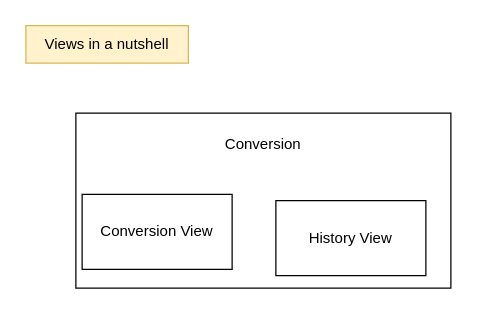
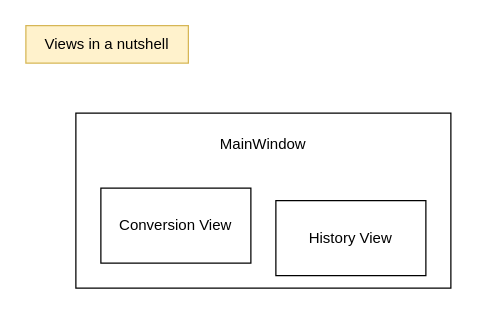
node "Conversion": label "Conversion" -> "MainWindow"
node "Conversion View": moved (157, 232) -> (176, 226)
